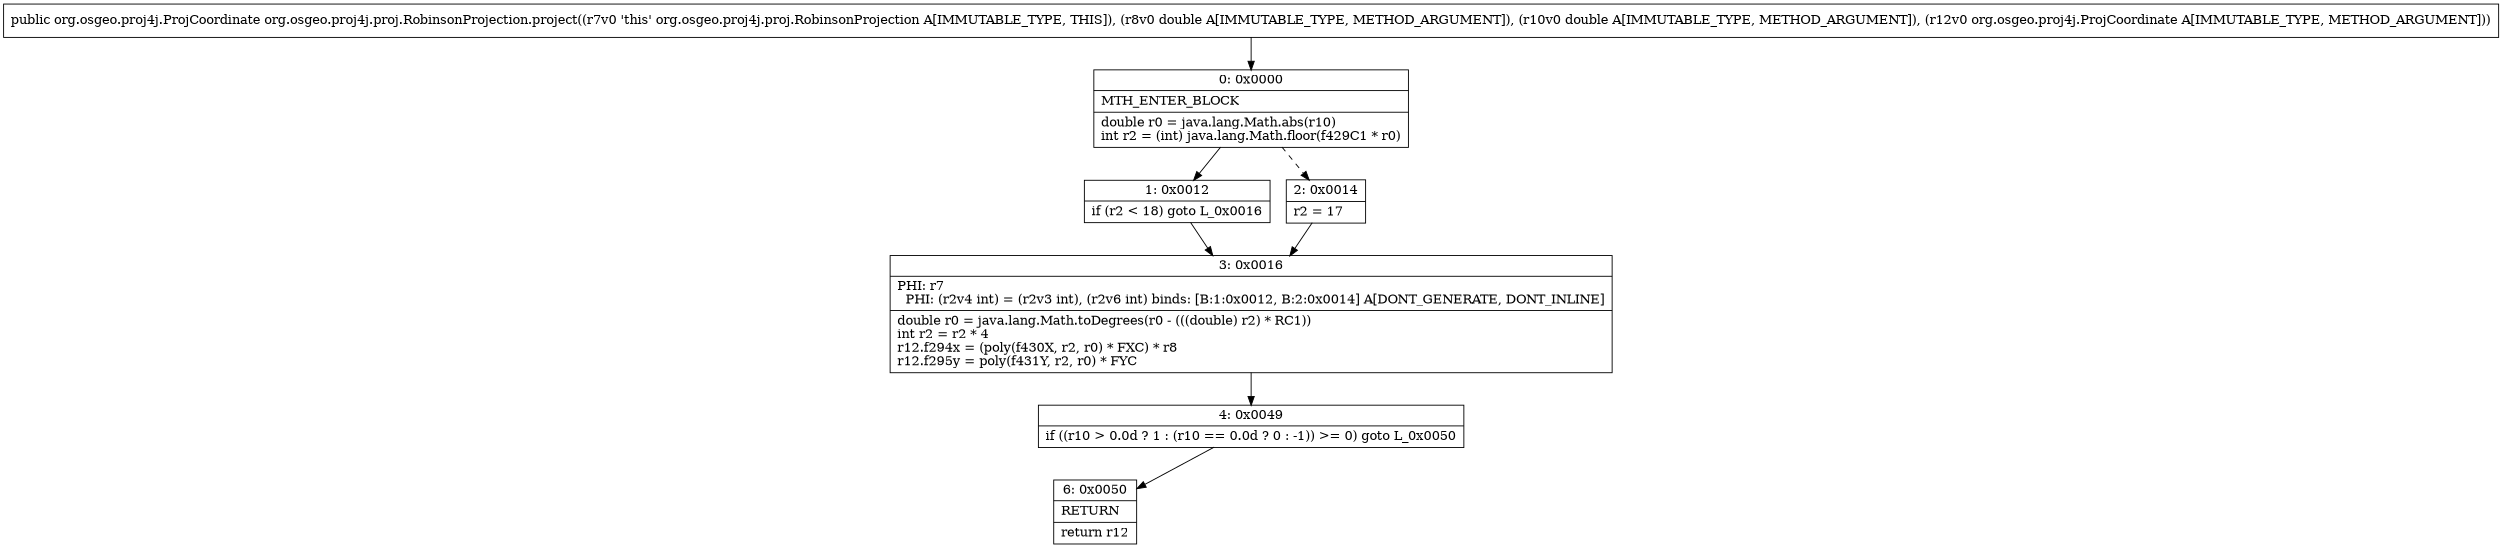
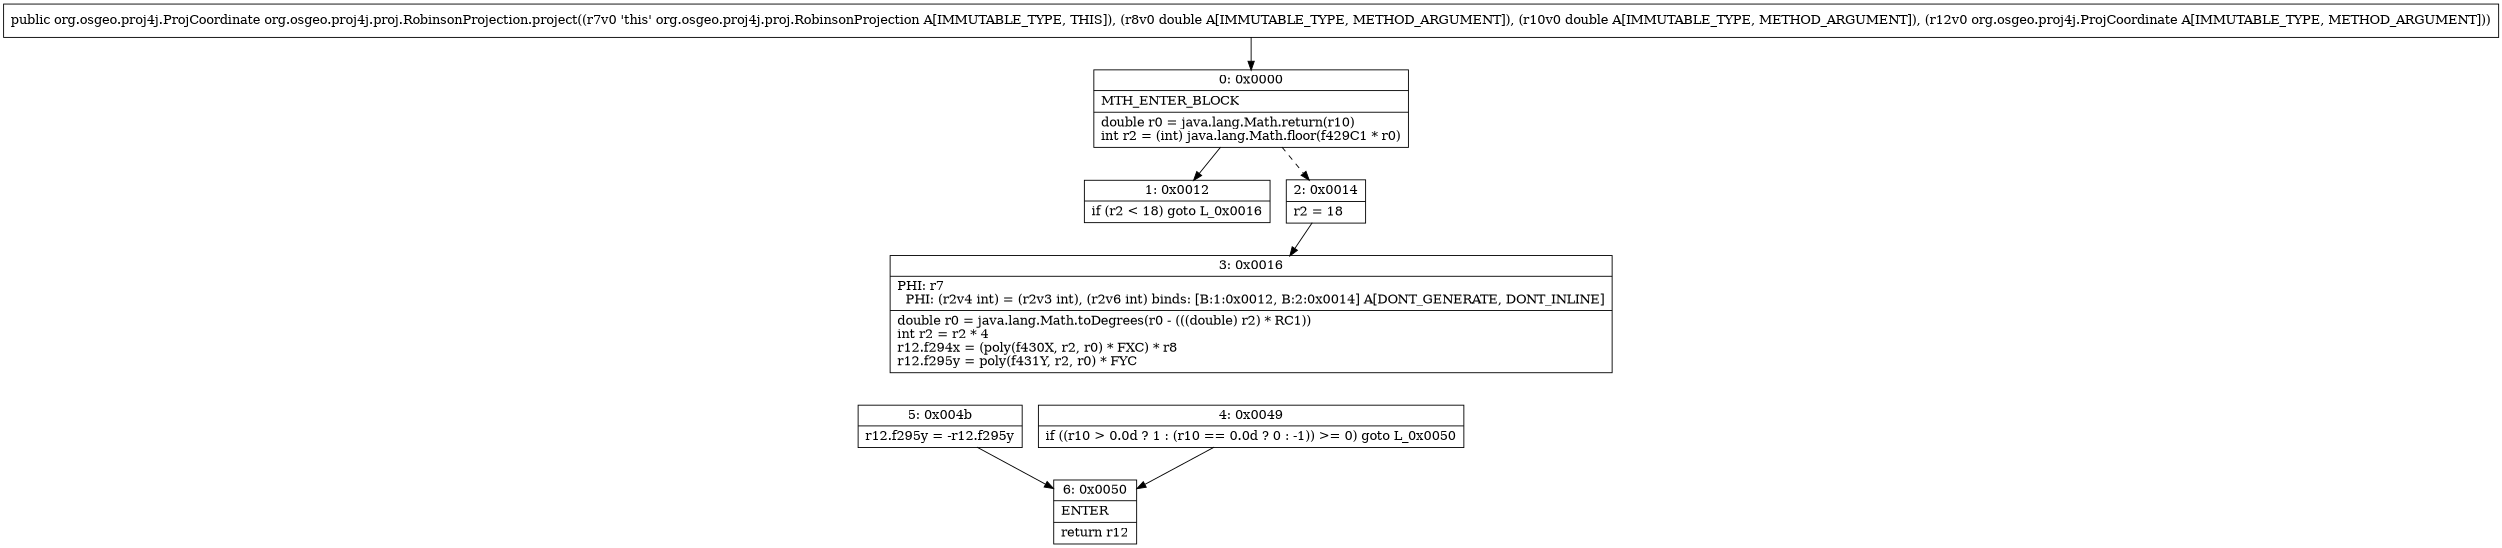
node "0: 0x0000": text "double r0 = java.lang.Math.abs(r10)" -> "double r0 = java.lang.Math.return(r10)"
node "2: 0x0014": text "r2 = 17" -> "r2 = 18"
edge "1: 0x0012" -> "3: 0x0016": removed
edge "3: 0x0016" -> "4: 0x0049": removed
node "5: 0x004b": added
node "6: 0x0050": text "RETURN" -> "ENTER"
